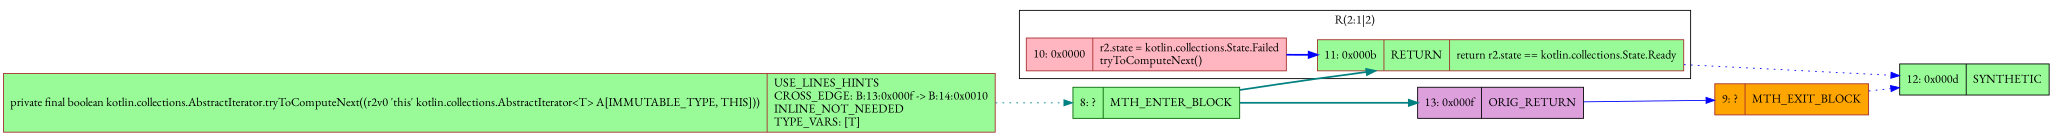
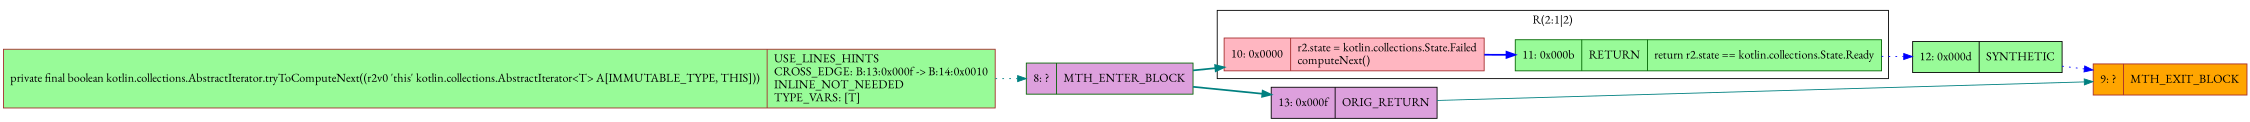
node "11: 0x000b": color brown -> darkgreen
node "10: 0x0000": text "tryToComputeNext()" -> "computeNext()"
edge "8: ?" -> "11: 0x000b": now "8: ?" -> "10: 0x0000"
edge "9: ?" -> "12: 0x000d": reversed
edge "13: 0x000f" -> "9: ?": color blue -> teal
node "8: ?": fillcolor palegreen -> plum
